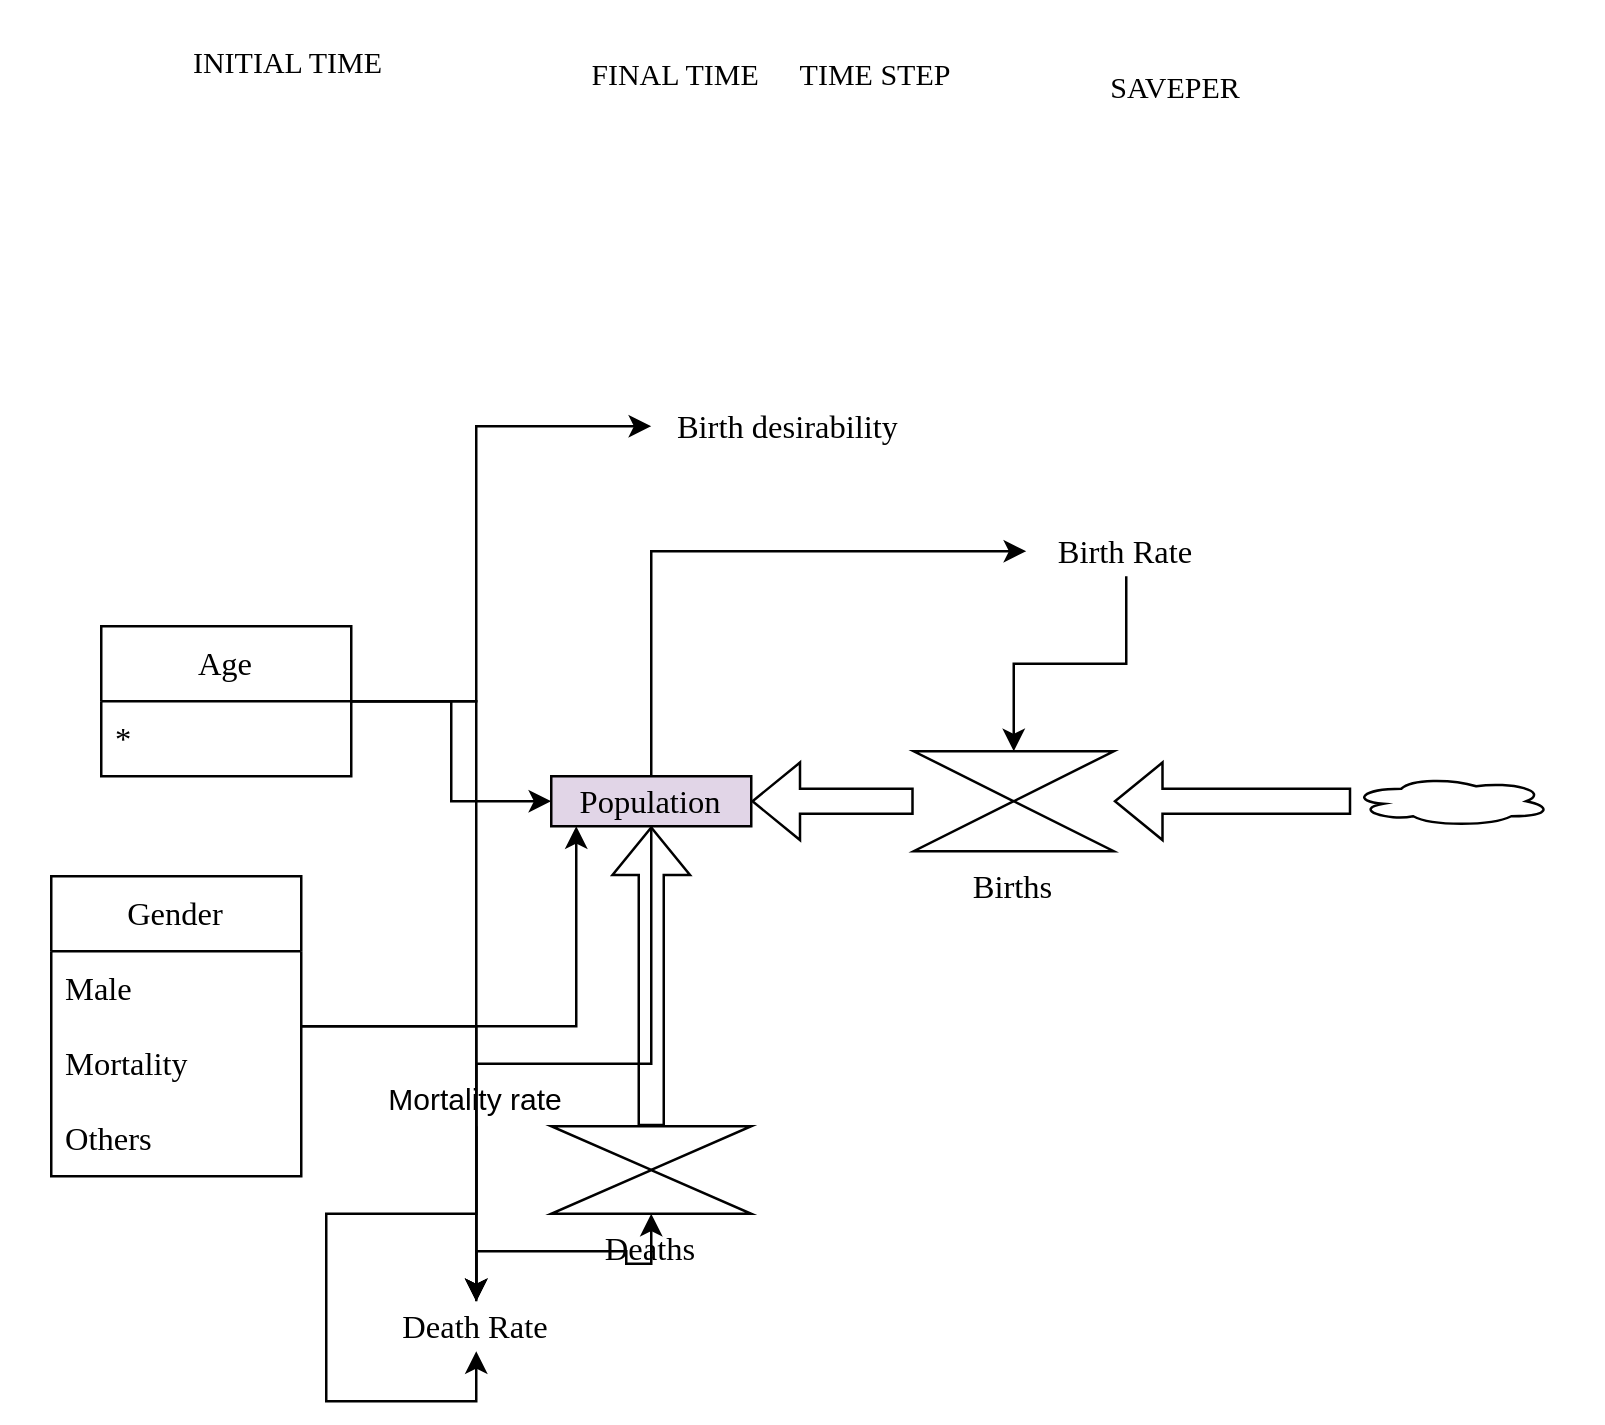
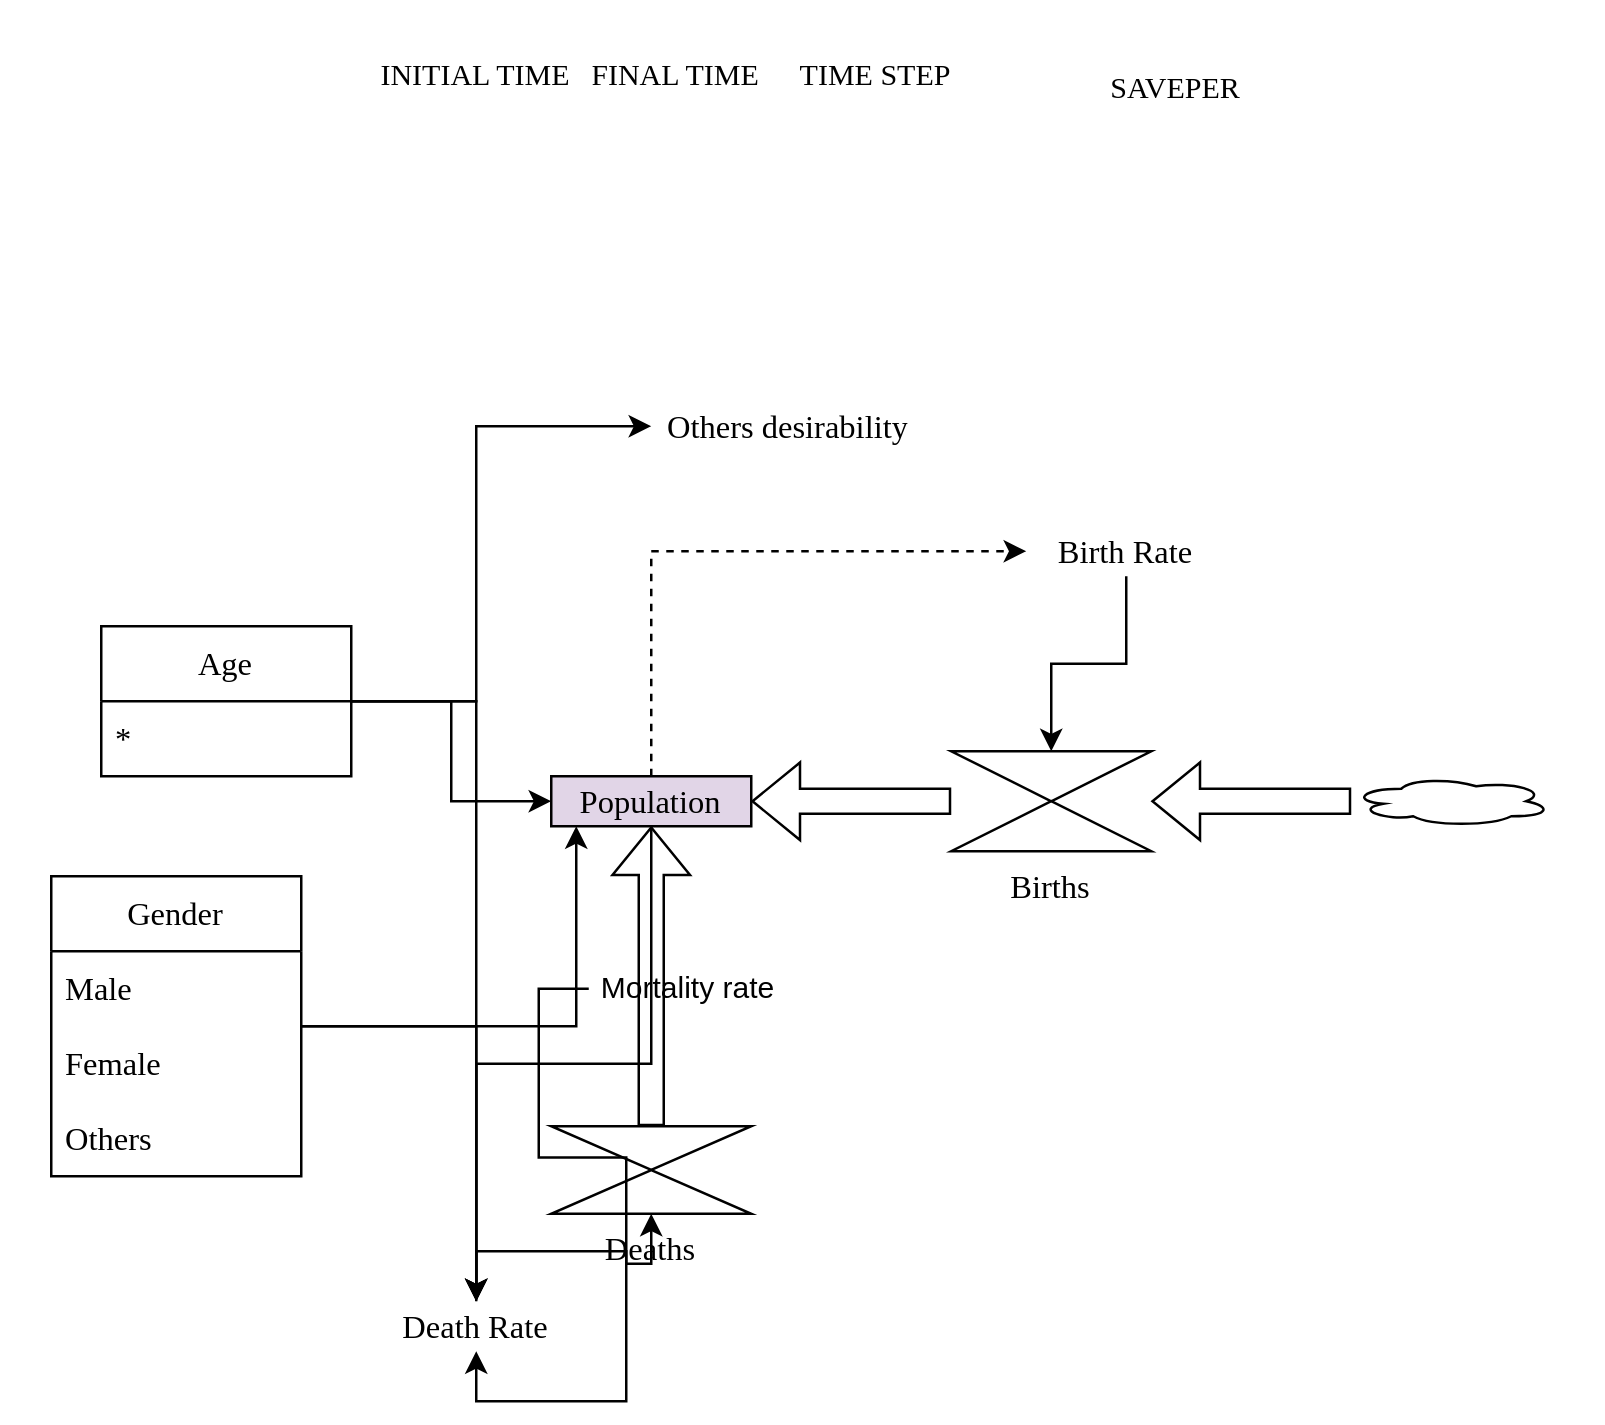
node "INITIAL TIME": moved (289, 64) -> (476, 76)
node "Birth desirability": label "Birth desirability" -> "Others desirability"
edge "Population" -> "Birth Rate": style solid -> dashed
node "Births": moved (1014, 801) -> (1051, 801)
node "Mortality": label "Mortality" -> "Female"
node "Mortality rate": moved (476, 1101) -> (689, 989)
